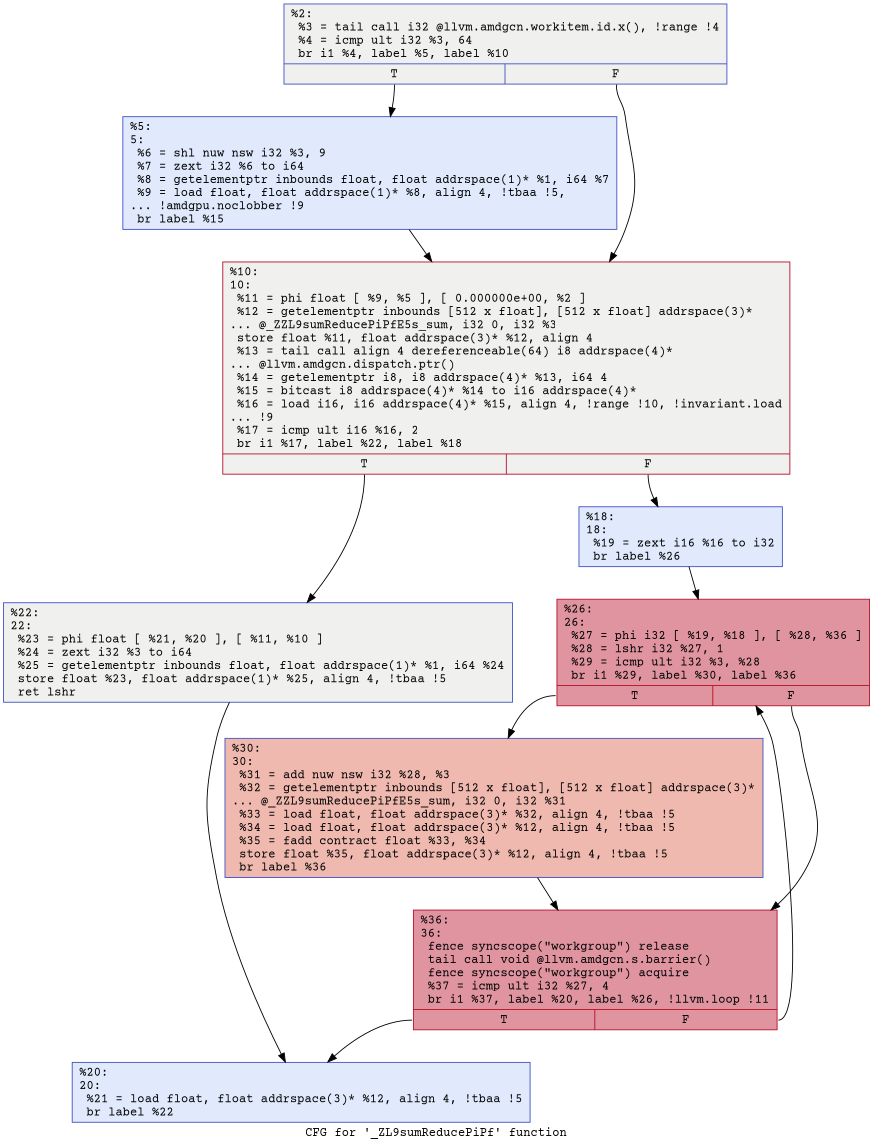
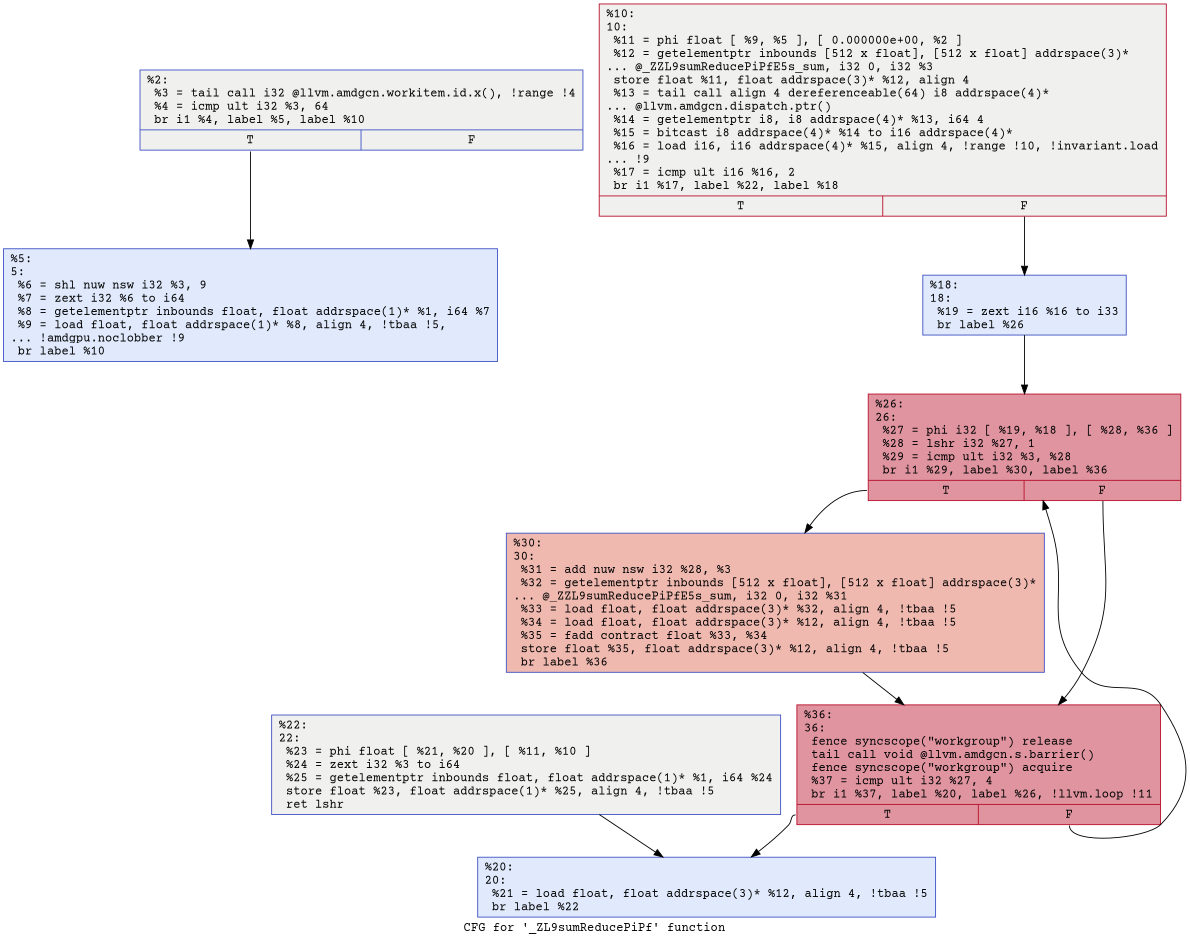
edge "%2:" -> "%10:": removed
node "%5:": text "br label %15" -> "br label %10"
edge "%5:" -> "%10:": removed
edge "%10:" -> "%22:": removed
node "%18:": text "%19 = zext i16 %16 to i32" -> "%19 = zext i16 %16 to i33"
